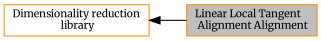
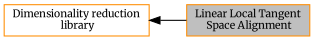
node "Linear Local Tangent Alignment Alignment": label "Linear Local Tangent Alignment Alignment" -> "Linear Local Tangent Space Alignment"
